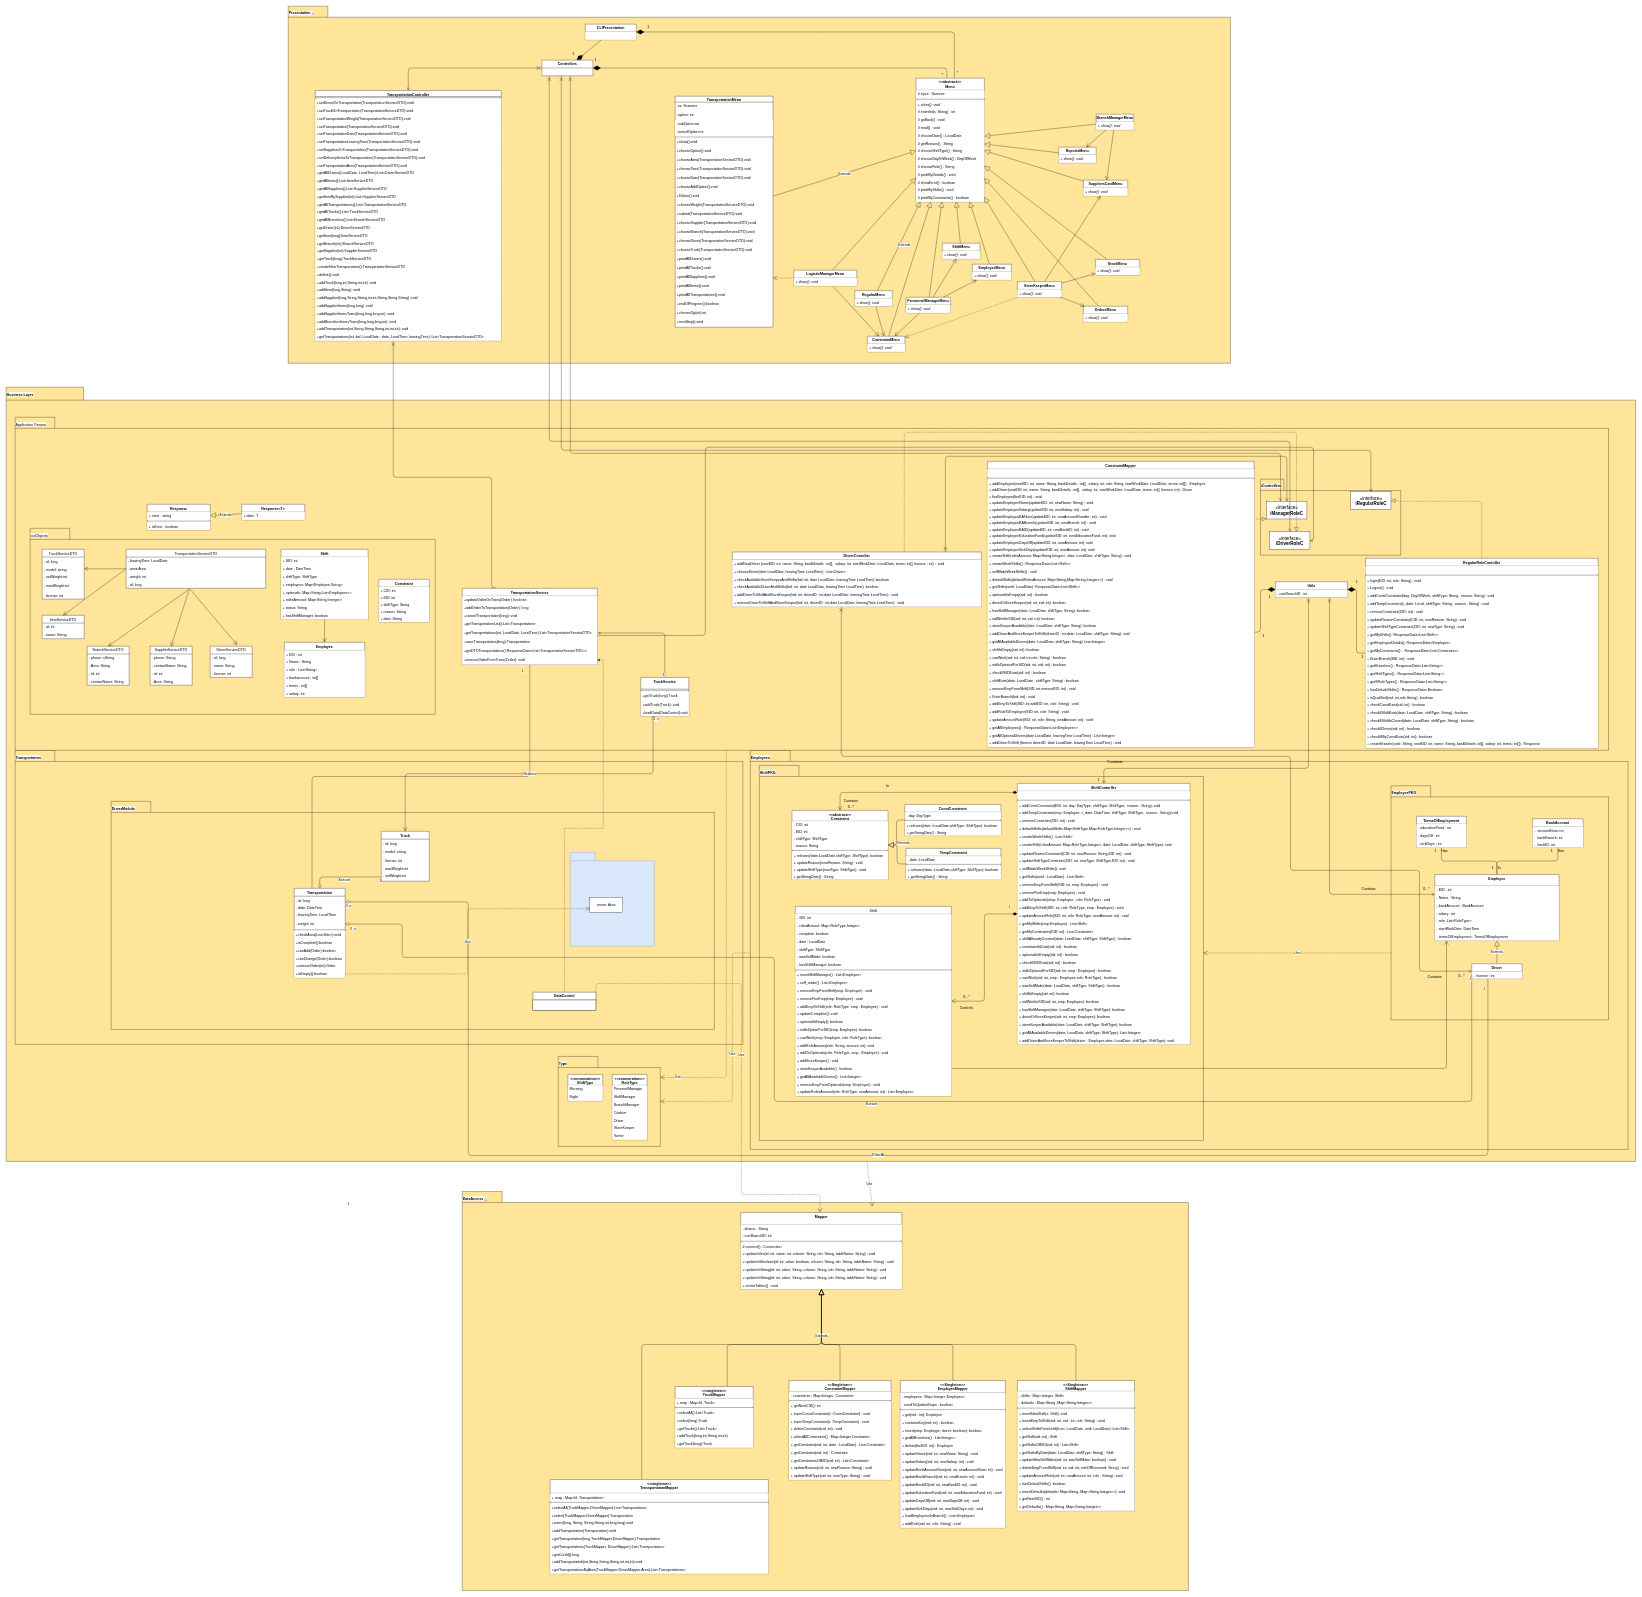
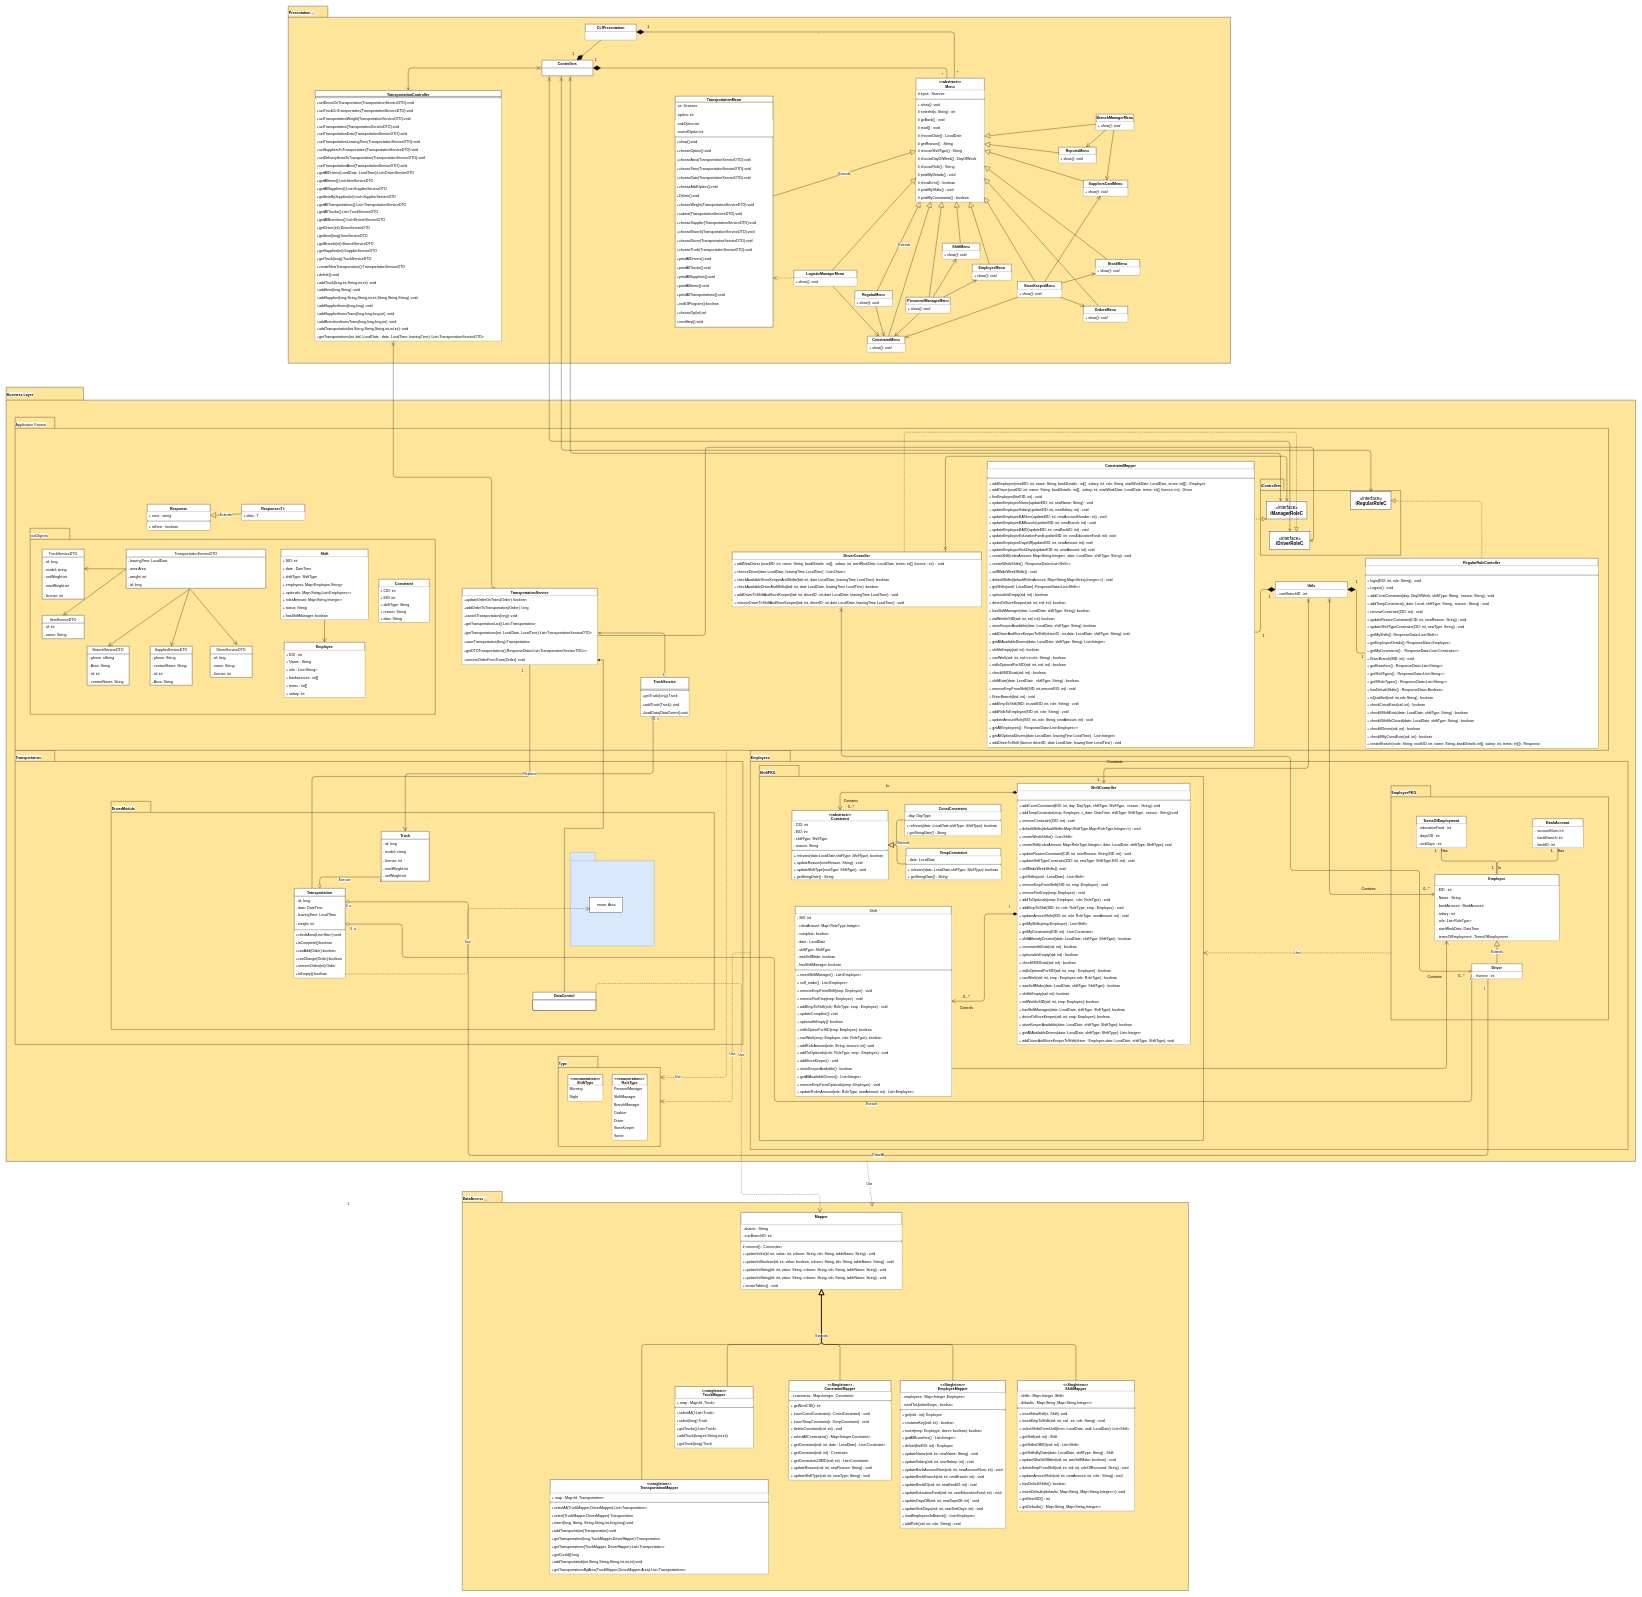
edge "StoreKeeperMenu" -> "ConstraintMenu": style dashed -> solid
edge "DataControl" -> "+removeOrderFromTrans(Order): void": style dashed -> solid
